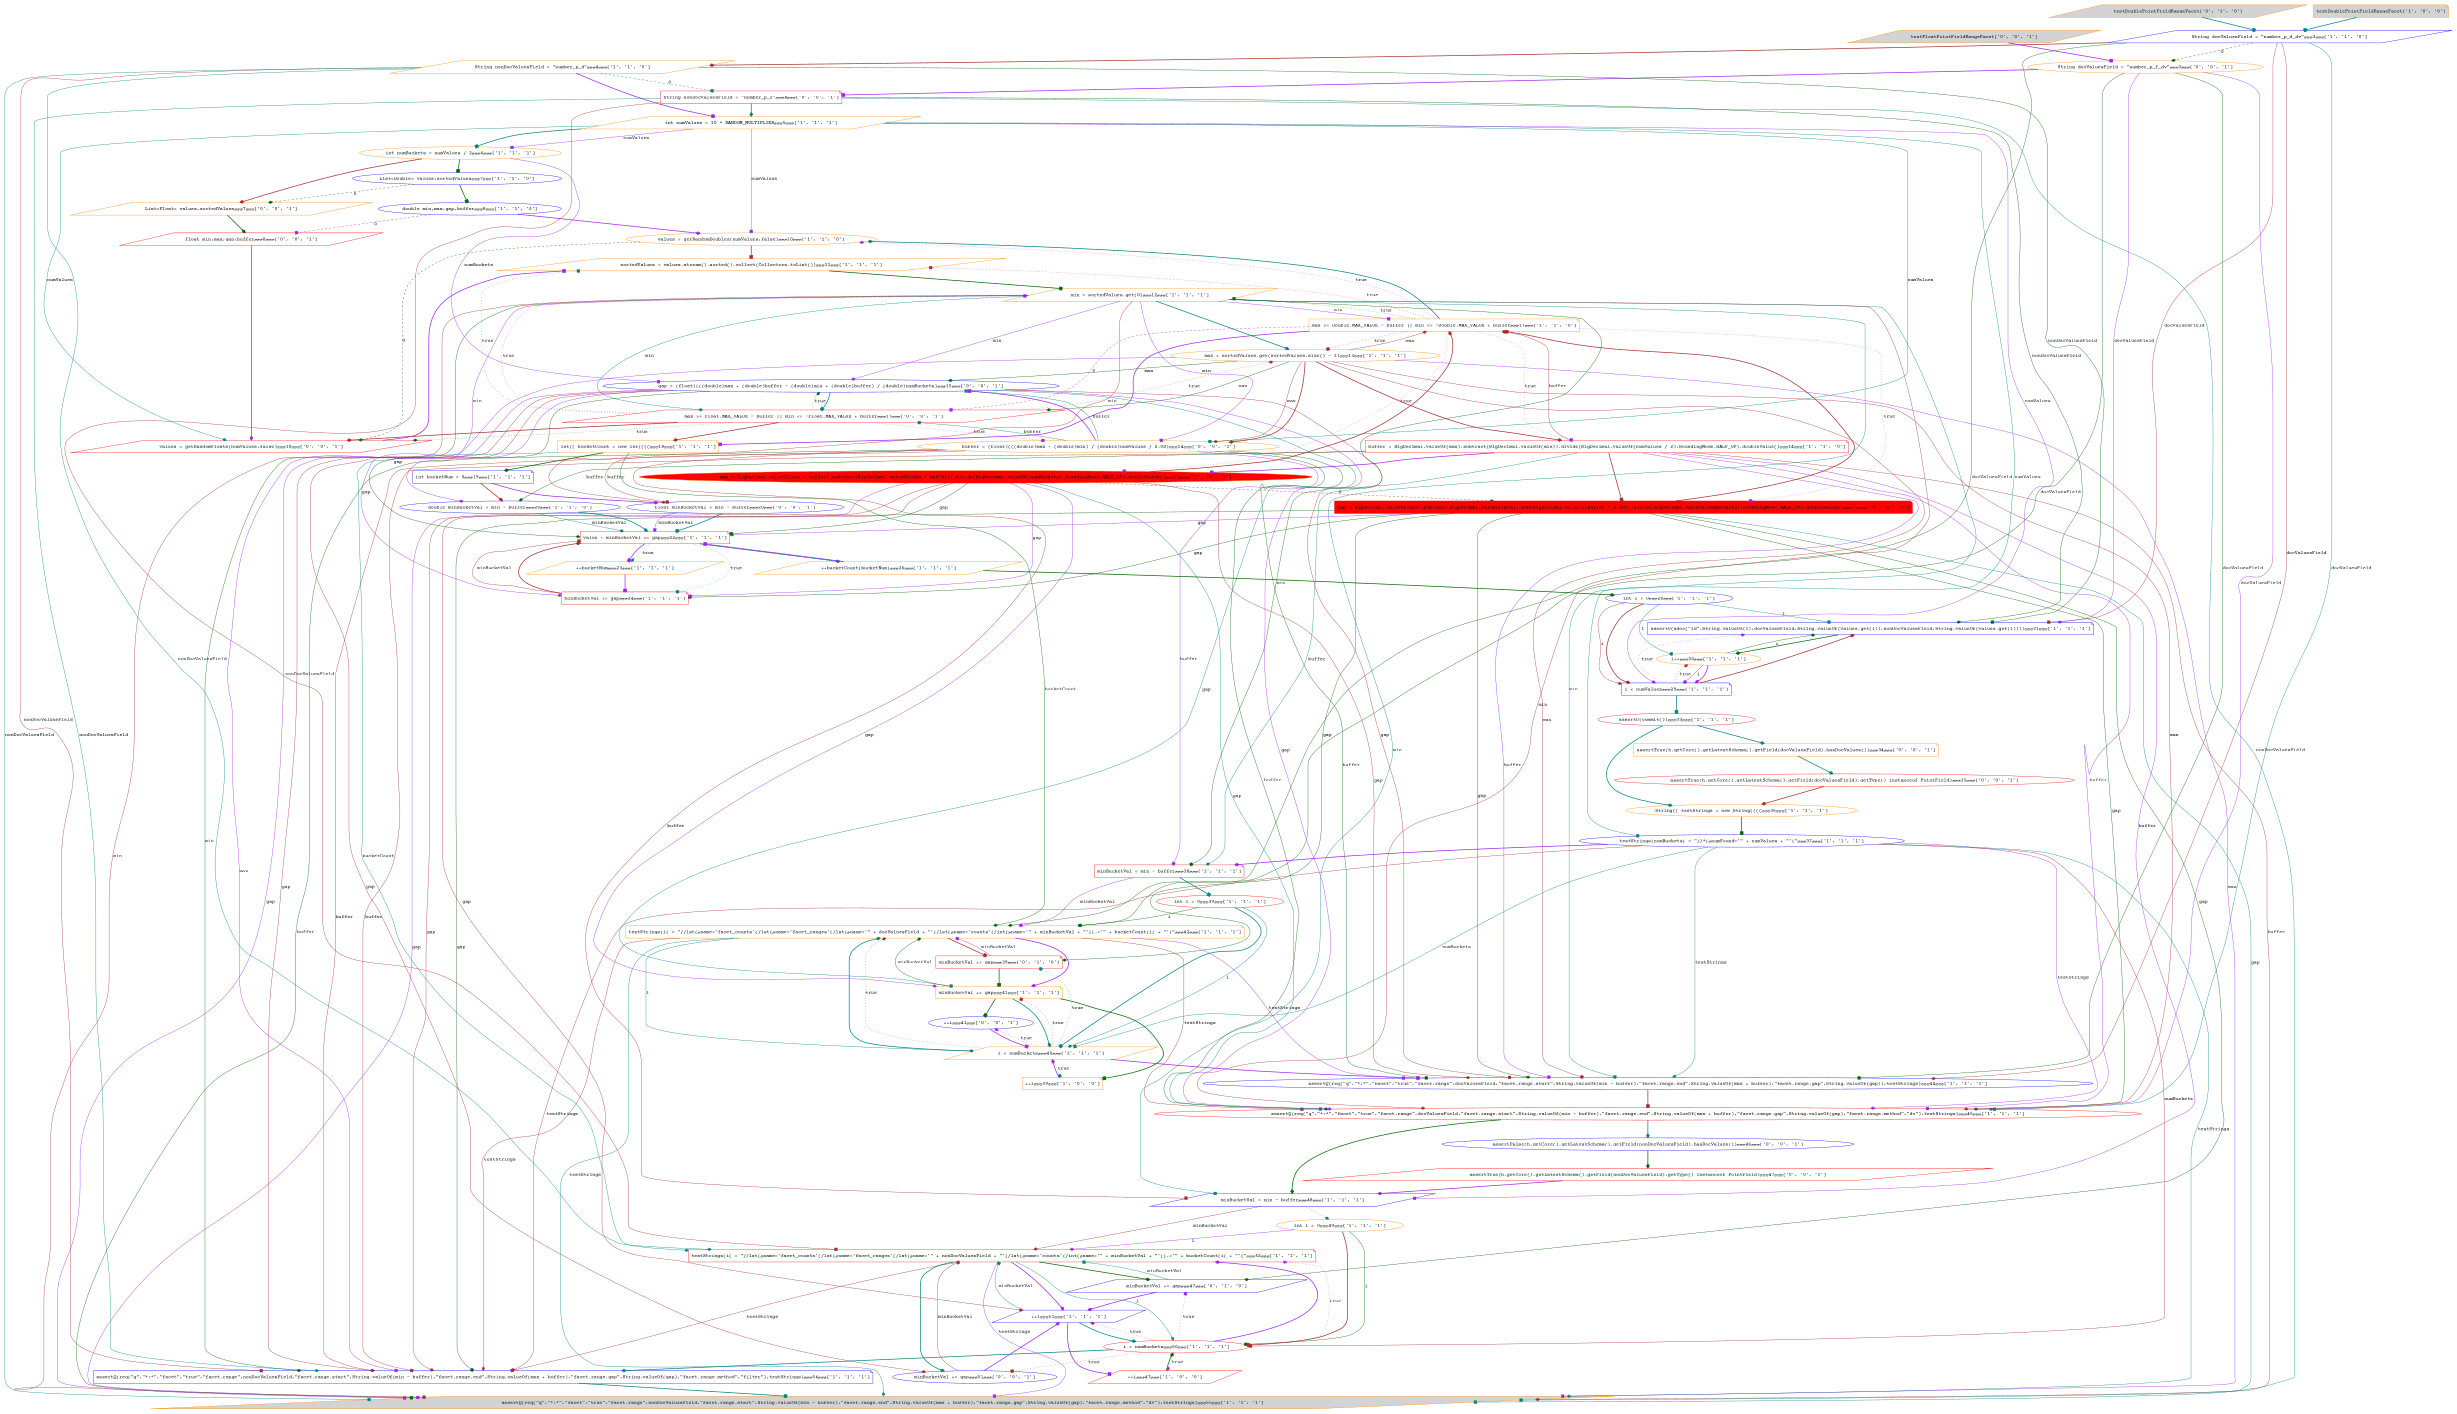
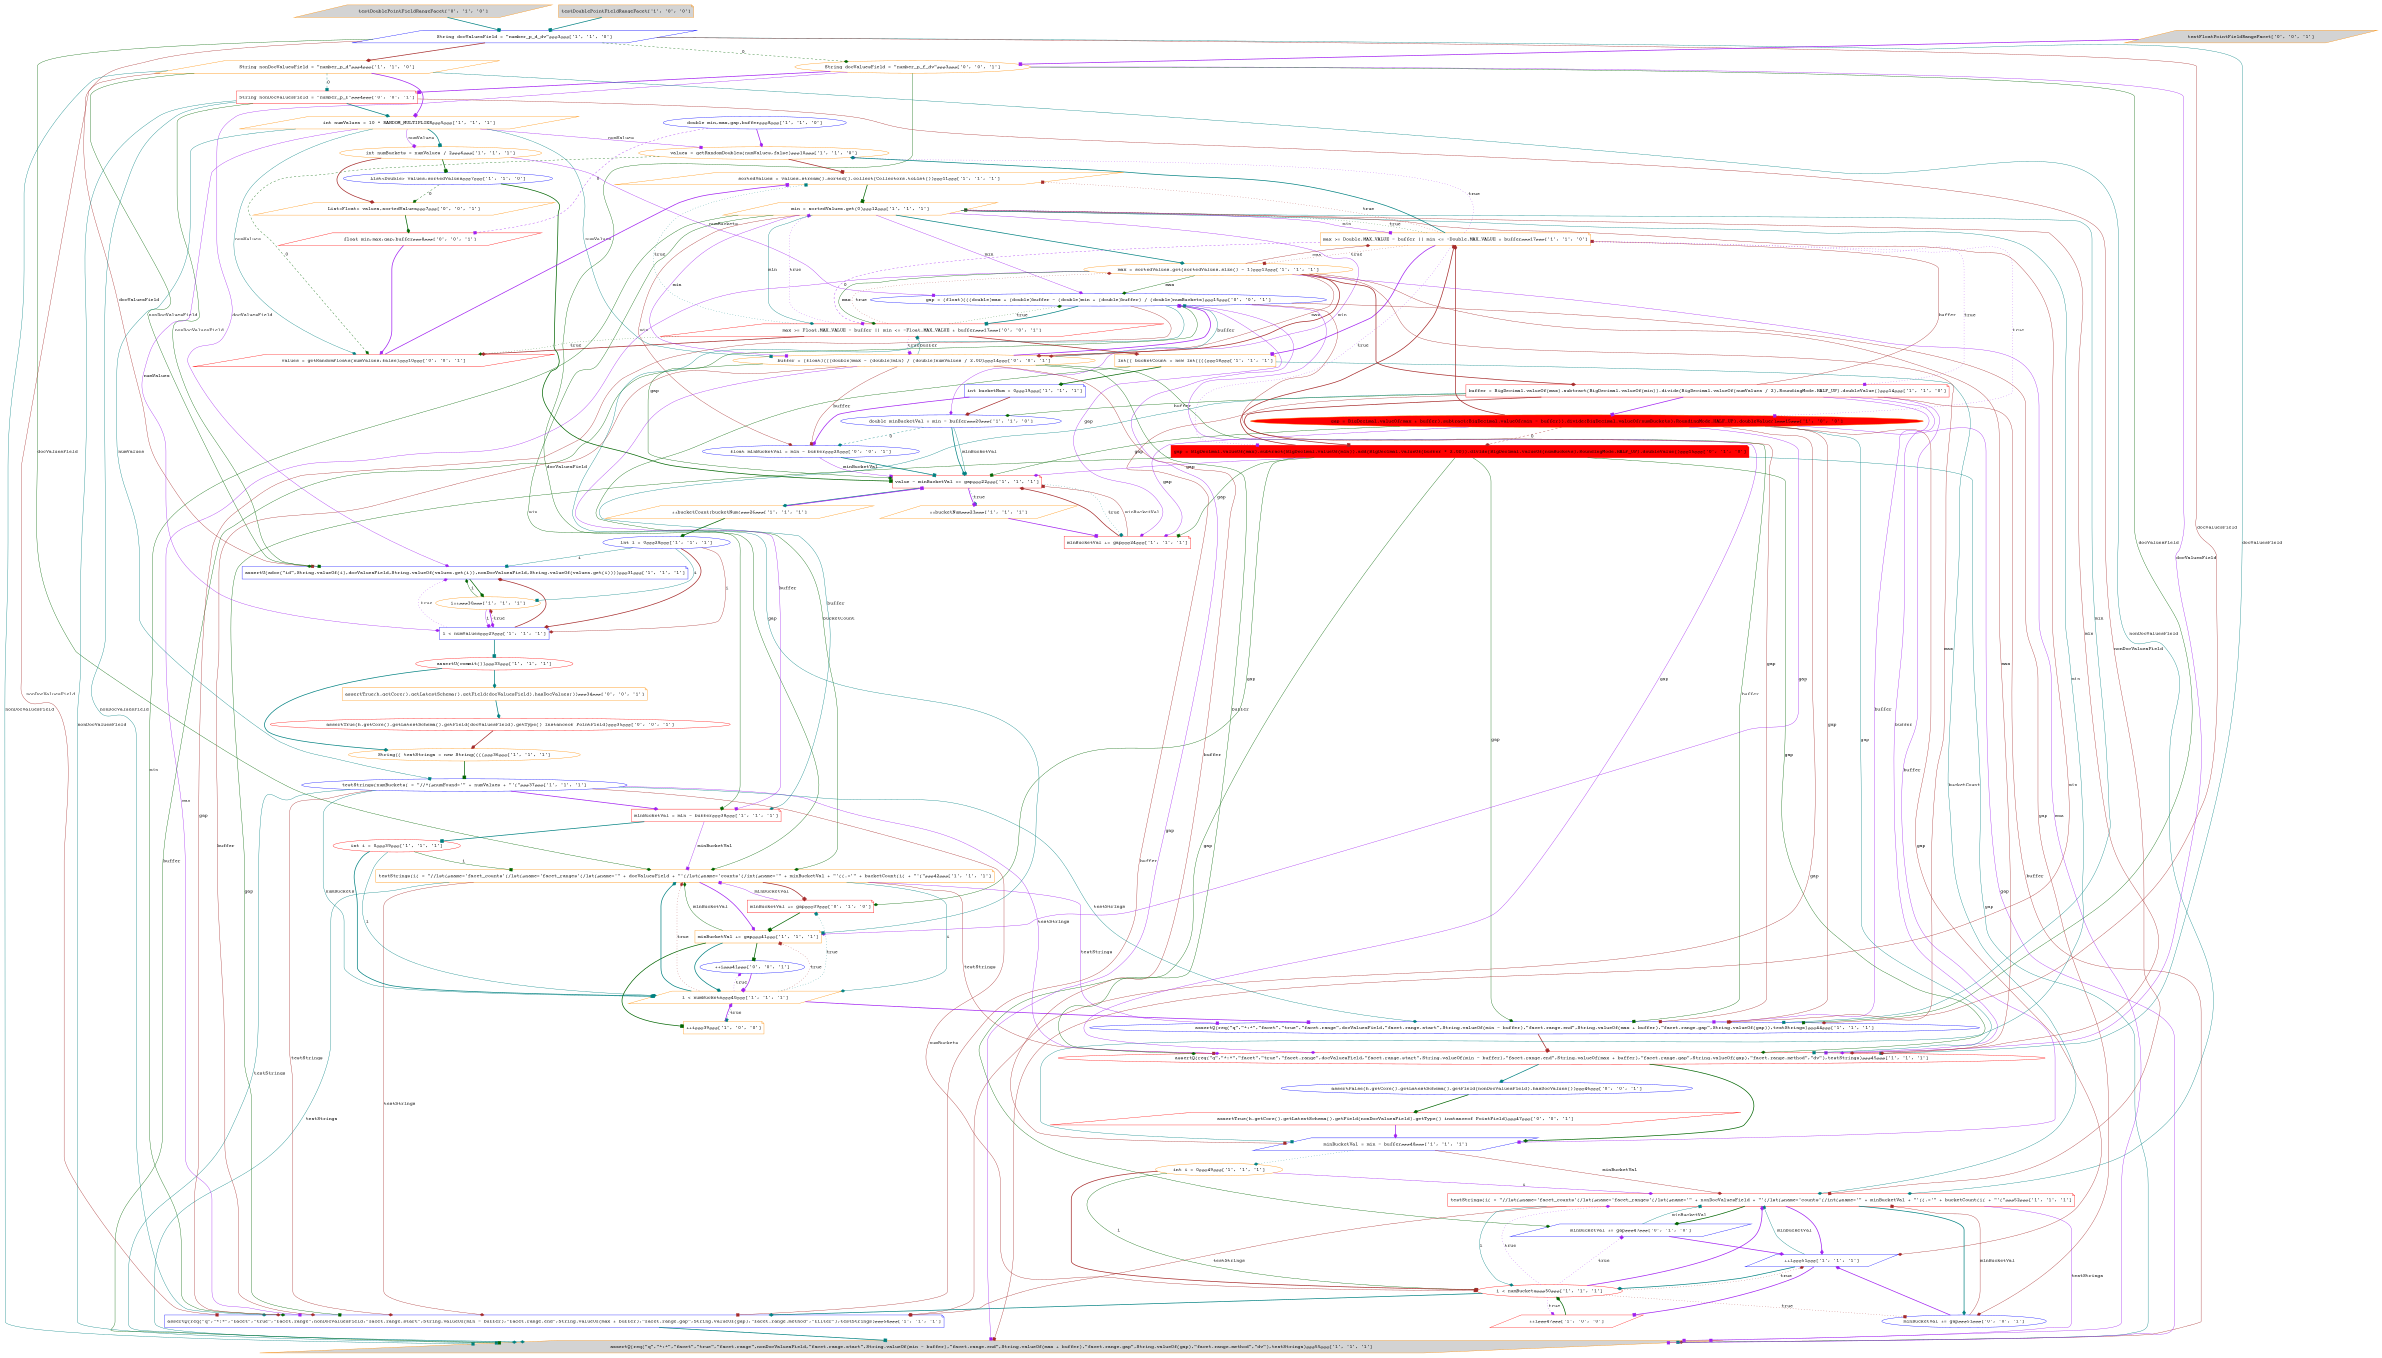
edge "List<Double> values,sortedValues@@@7@@@['1', '1', '0']" -> "double min,max,gap,buffer@@@8@@@['1', '1', '0']": now "List<Double> values,sortedValues@@@7@@@['1', '1', '0']" -> "value - minBucketVal >= gap@@@22@@@['1', '1', '1']"
edge "double minBucketVal = min - buffer@@@20@@@['1', '1', '0']" -> "float minBucketVal = min - buffer@@@20@@@['0', '0', '1']": added, label "0"
